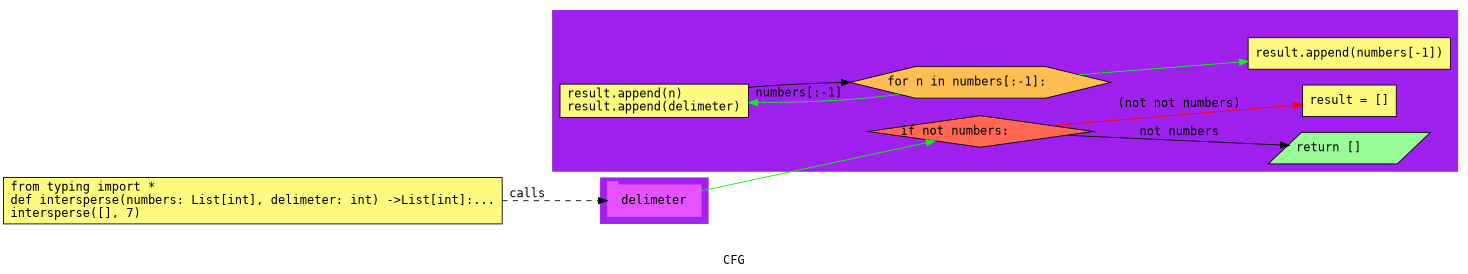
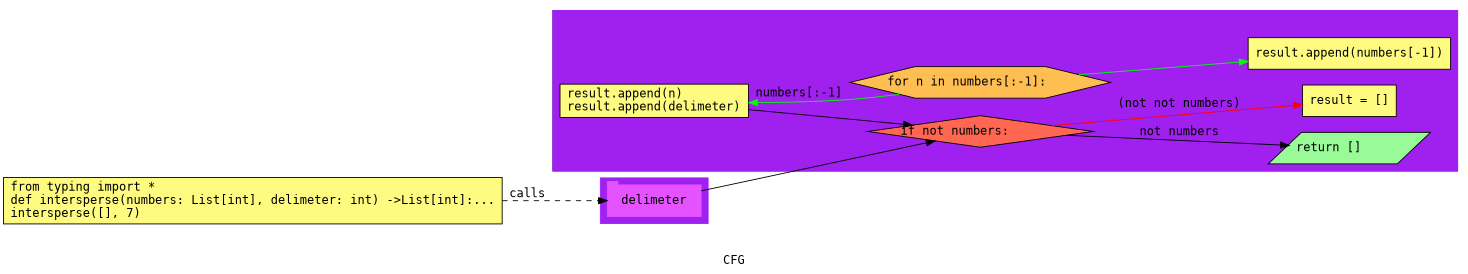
edge "result.append(n) result.append(delimeter)" -> "for n in numbers[:-1]:": now "result.append(n) result.append(delimeter)" -> "if not numbers:"
edge "delimeter" -> "if not numbers:": color green -> black
